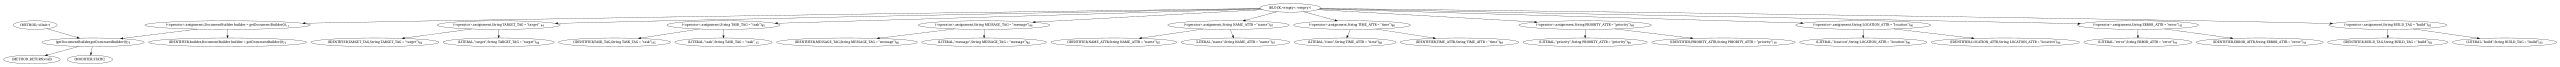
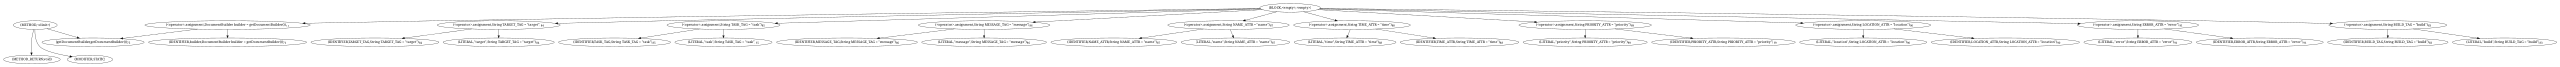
edge "(getDocumentBuilder,getDocumentBuilder())" -> "(MODIFIER,STATIC)": now "(METHOD,<clinit>)" -> "(MODIFIER,STATIC)"
edge "(getDocumentBuilder,getDocumentBuilder())" -> "(METHOD_RETURN,void)": now "(METHOD,<clinit>)" -> "(METHOD_RETURN,void)"
